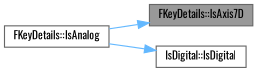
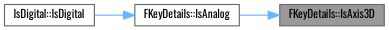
node "FKeyDetails::IsAxis7D": label "FKeyDetails::IsAxis7D" -> "FKeyDetails::IsAxis3D"
edge "FKeyDetails::IsAnalog" -> "IsDigital::IsDigital": reversed
